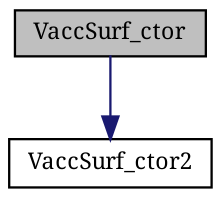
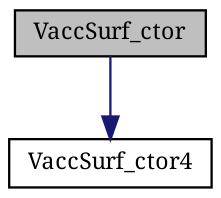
node "VaccSurf_ctor2": label "VaccSurf_ctor2" -> "VaccSurf_ctor4"
